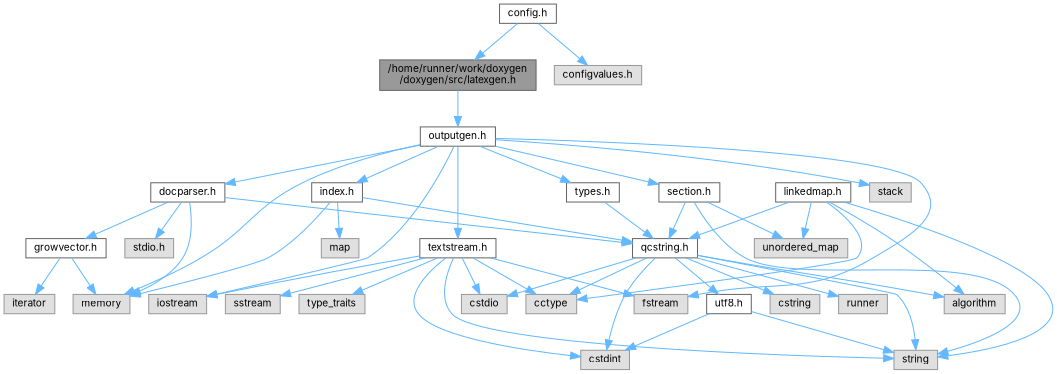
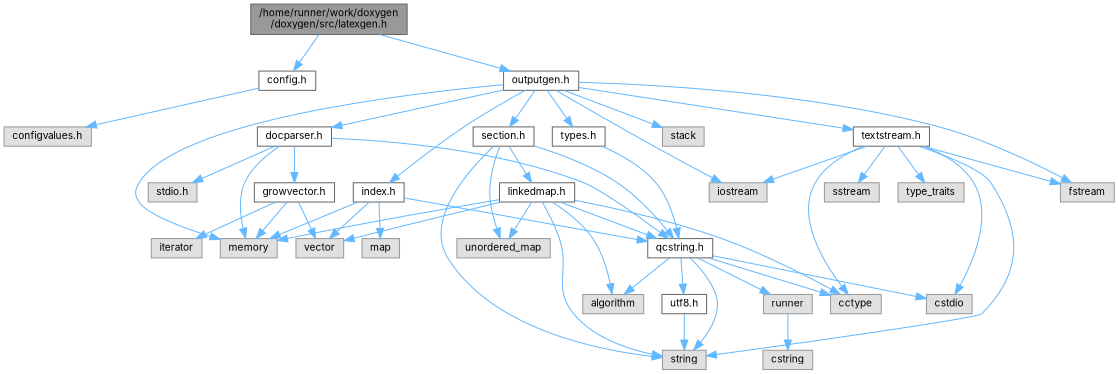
edge "config.h" -> "/home/runner/work/doxygen /doxygen/src/latexgen.h": reversed
edge "section.h" -> "linkedmap.h": added
edge "linkedmap.h" -> "memory": added
node "vector": added
edge "qcstring.h" -> "cstring": now "runner" -> "cstring"
node "cstdint": removed
